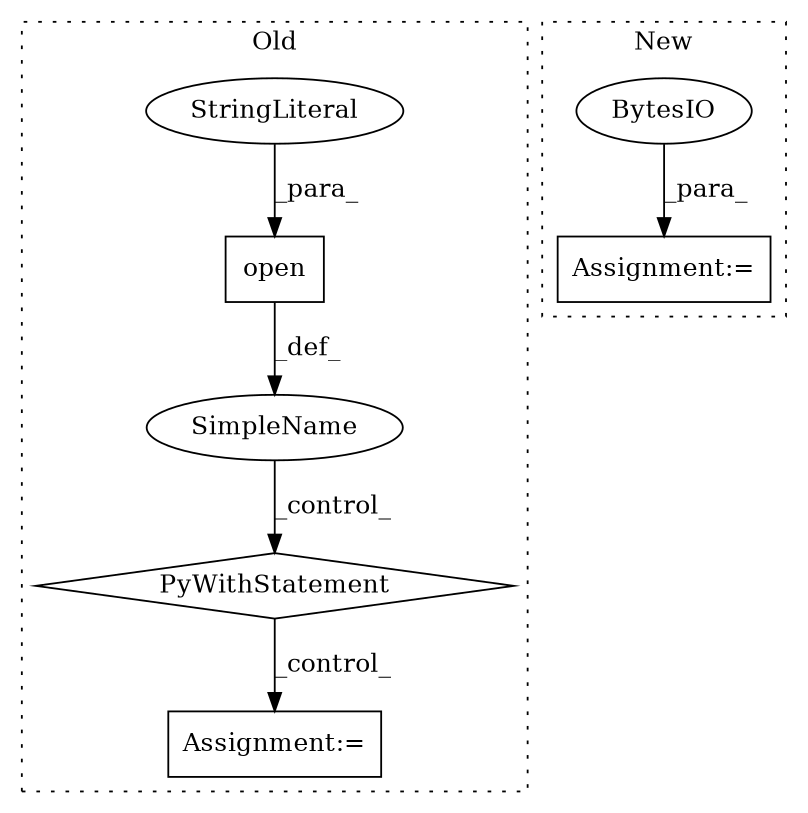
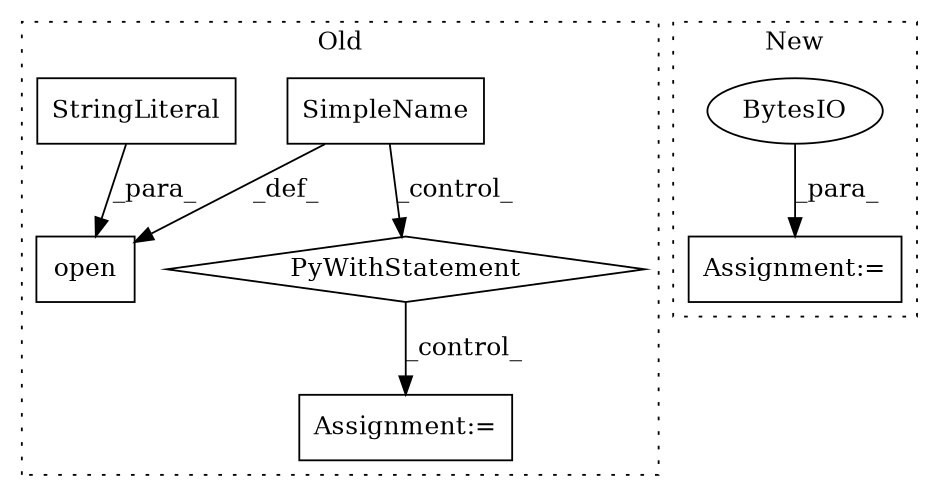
node "StringLiteral": shape ellipse -> box
edge "open" -> "SimpleName": reversed
node "SimpleName": shape ellipse -> box
